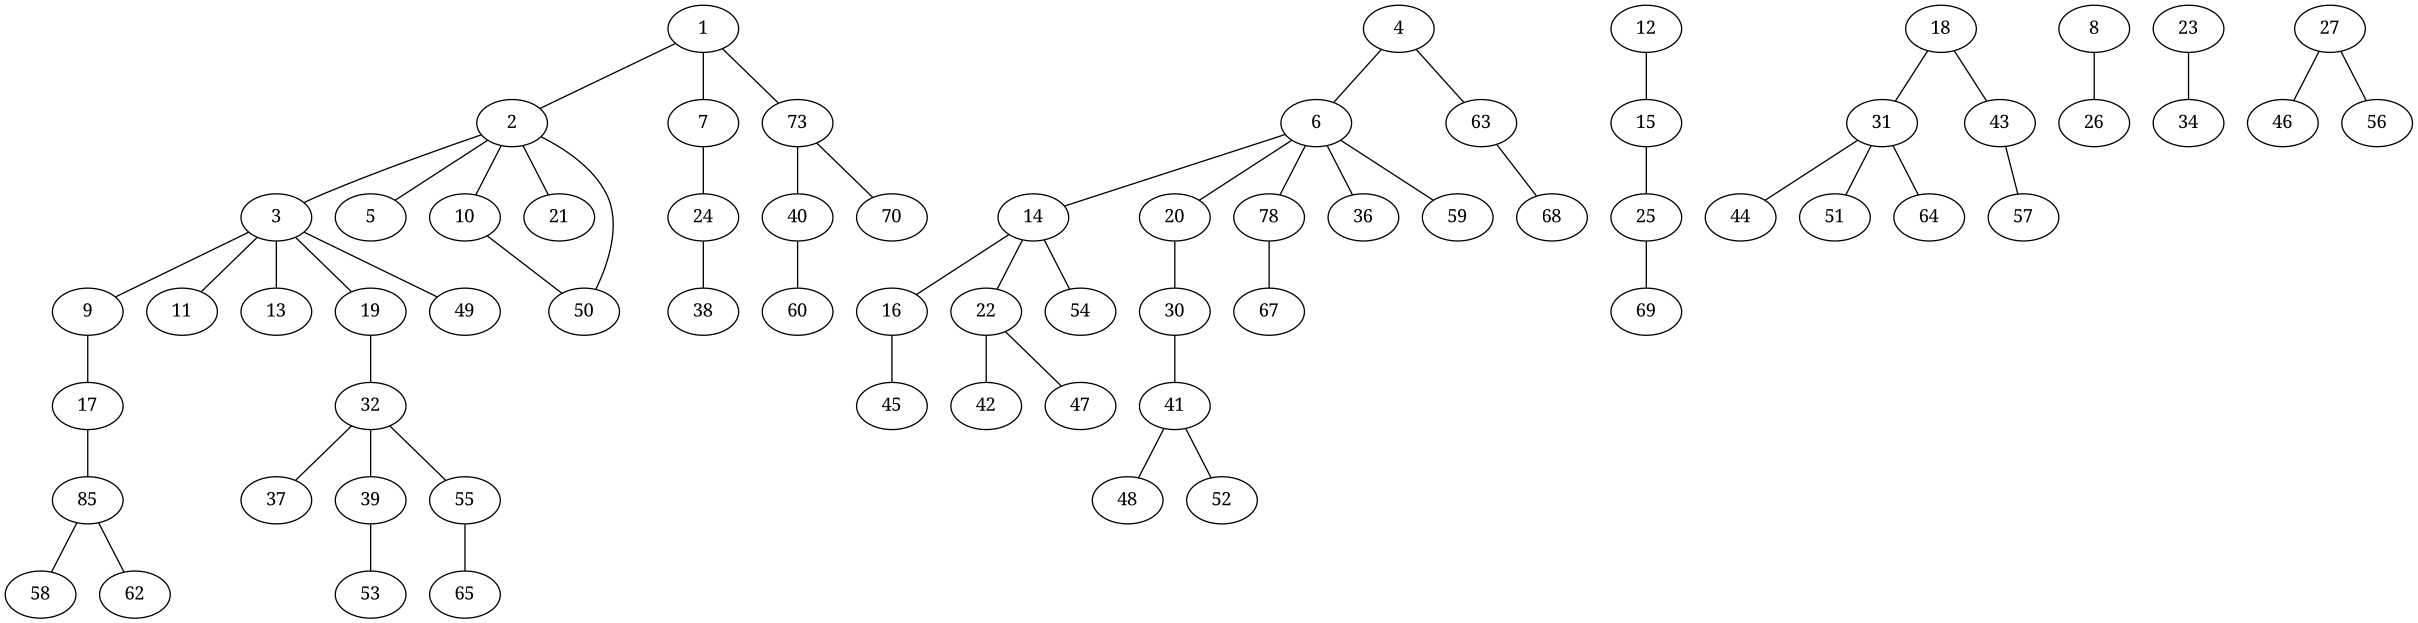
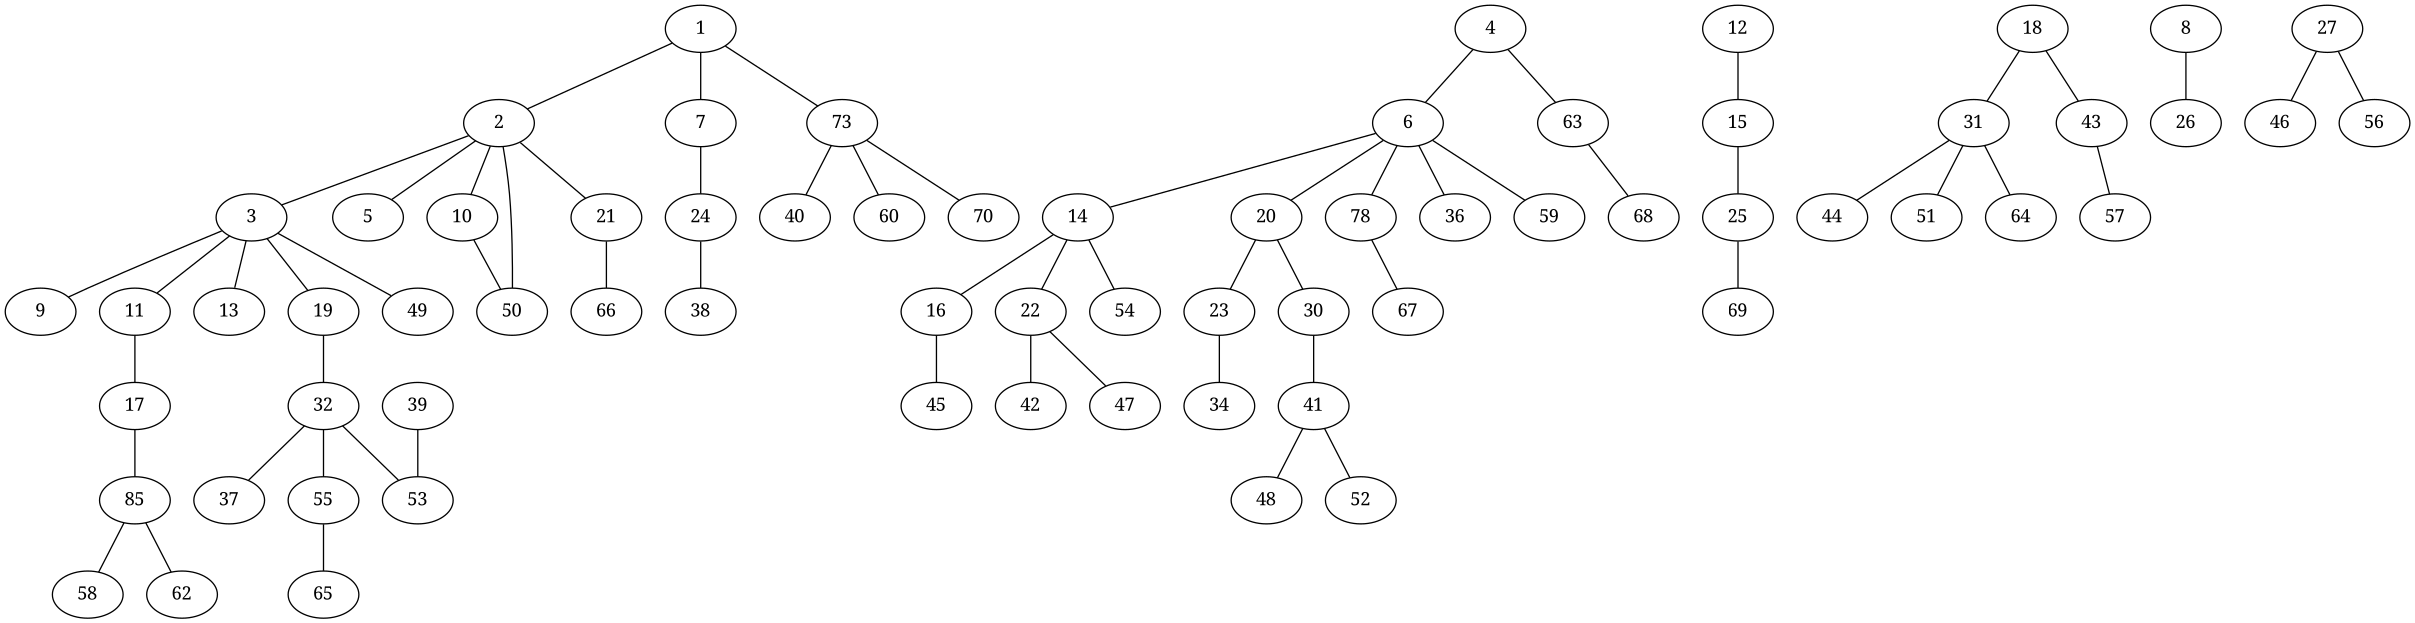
edge "40" -- "60": now "73" -- "60"
edge "20" -- "23": added
node "66": added
edge "9" -- "17": now "11" -- "17"
edge "32" -- "39": now "32" -- "53"
